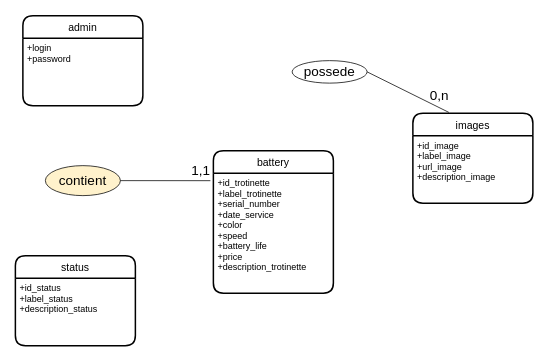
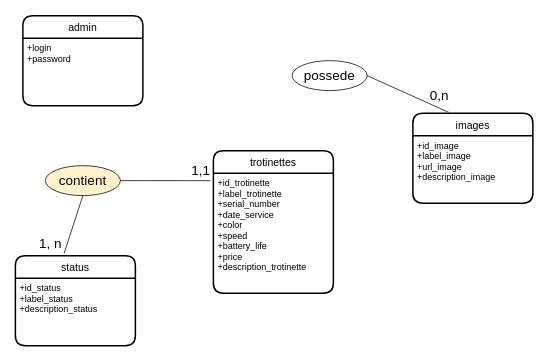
node "possede": size 75x23 -> 75x30
node "battery": label "battery" -> "trotinettes"
edge "contient" -- "status": added, label "1, n"
